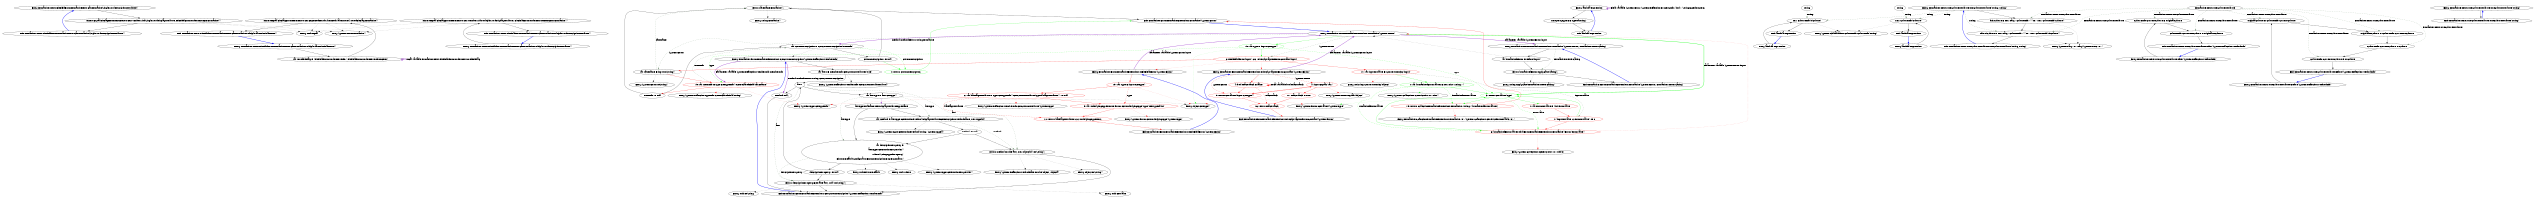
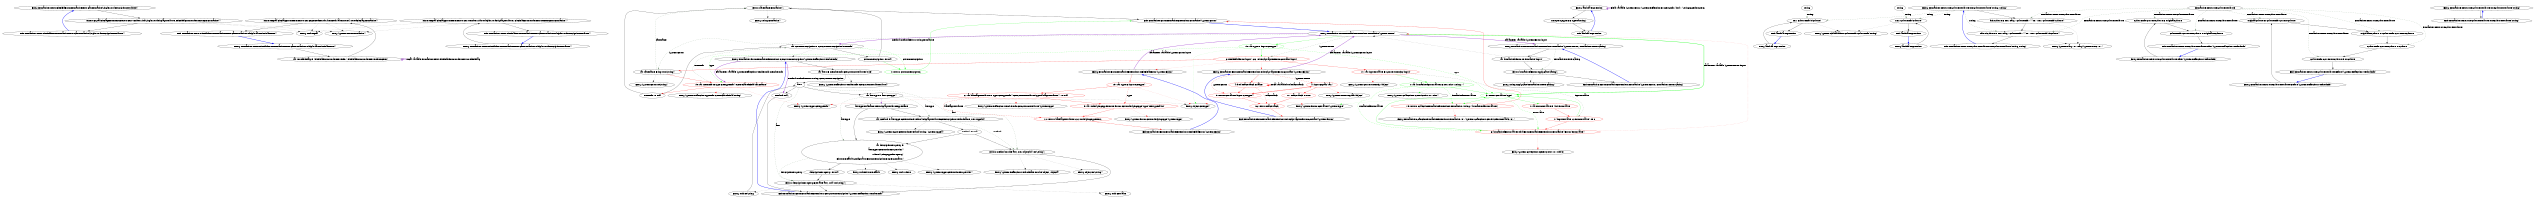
node "var humanizedEnum = Before(input)": label "var humanizedEnum = Before(input)" -> "var humanizedEnum = Humanize(input)"
node "Entry ToString.Convert.ToInt32(object)": label "Entry ToString.Convert.ToInt32(object)" -> "Entry System.Convert.ToInt32(object)"
edge "descriptionProperty != null" -> "attrs": now "Entry Unk.ToString" -> "attrs"
